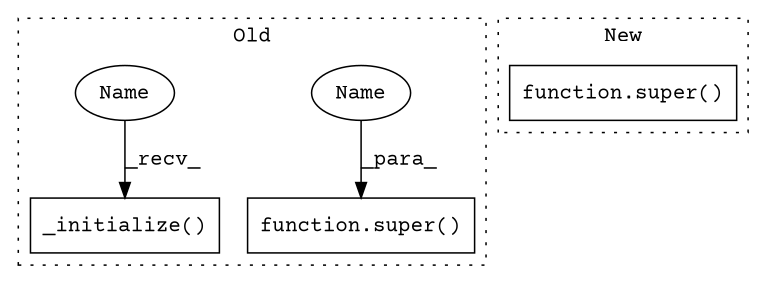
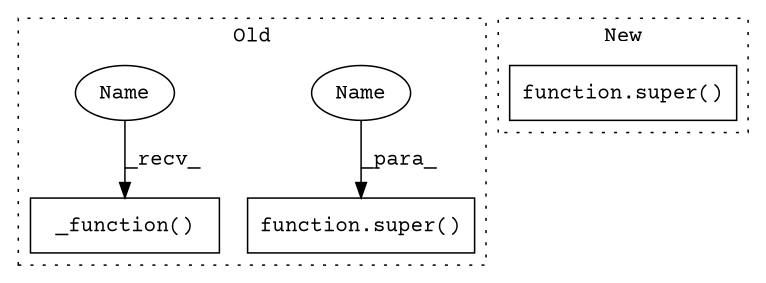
node "_initialize()": label "_initialize()" -> "_function()"
